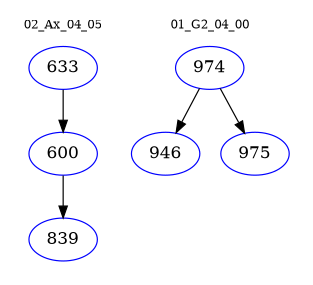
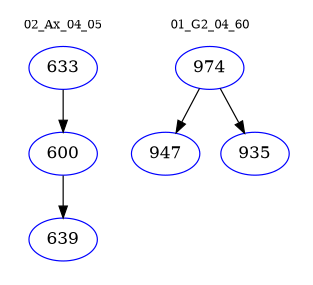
cluster "01_G2_04_00": label "01_G2_04_00" -> "01_G2_04_60"
node "946": label "946" -> "947"
node "975": label "975" -> "935"
node "839": label "839" -> "639"
